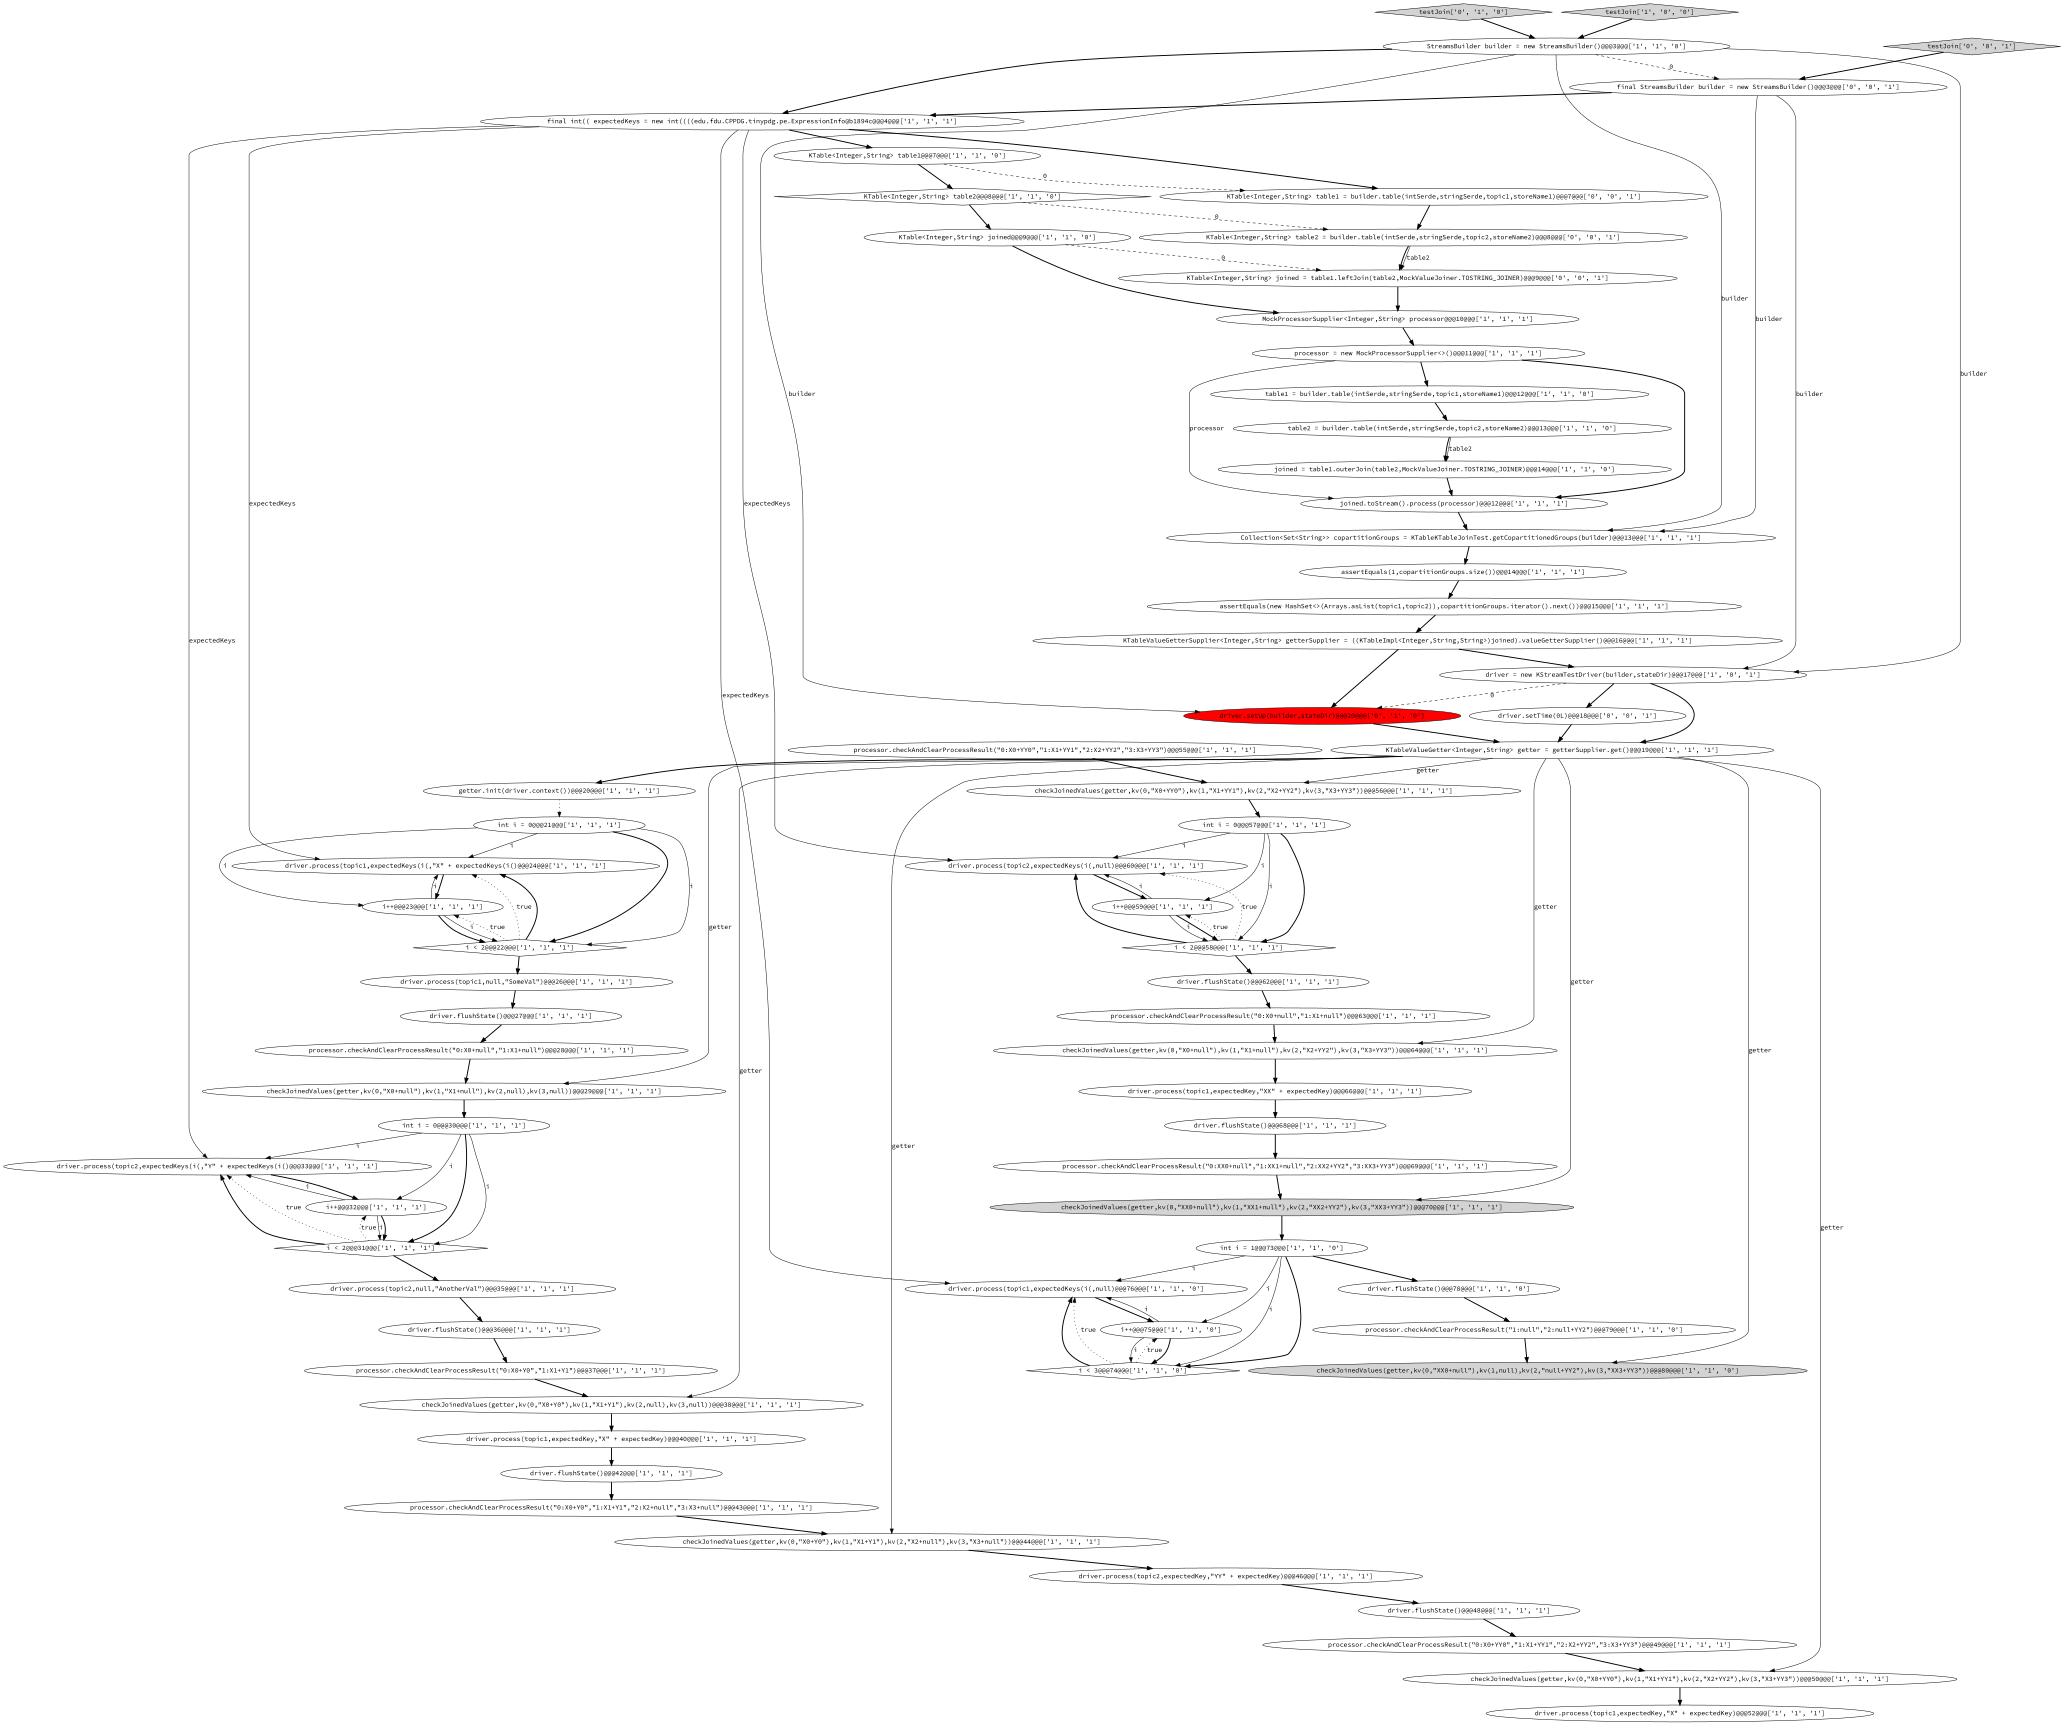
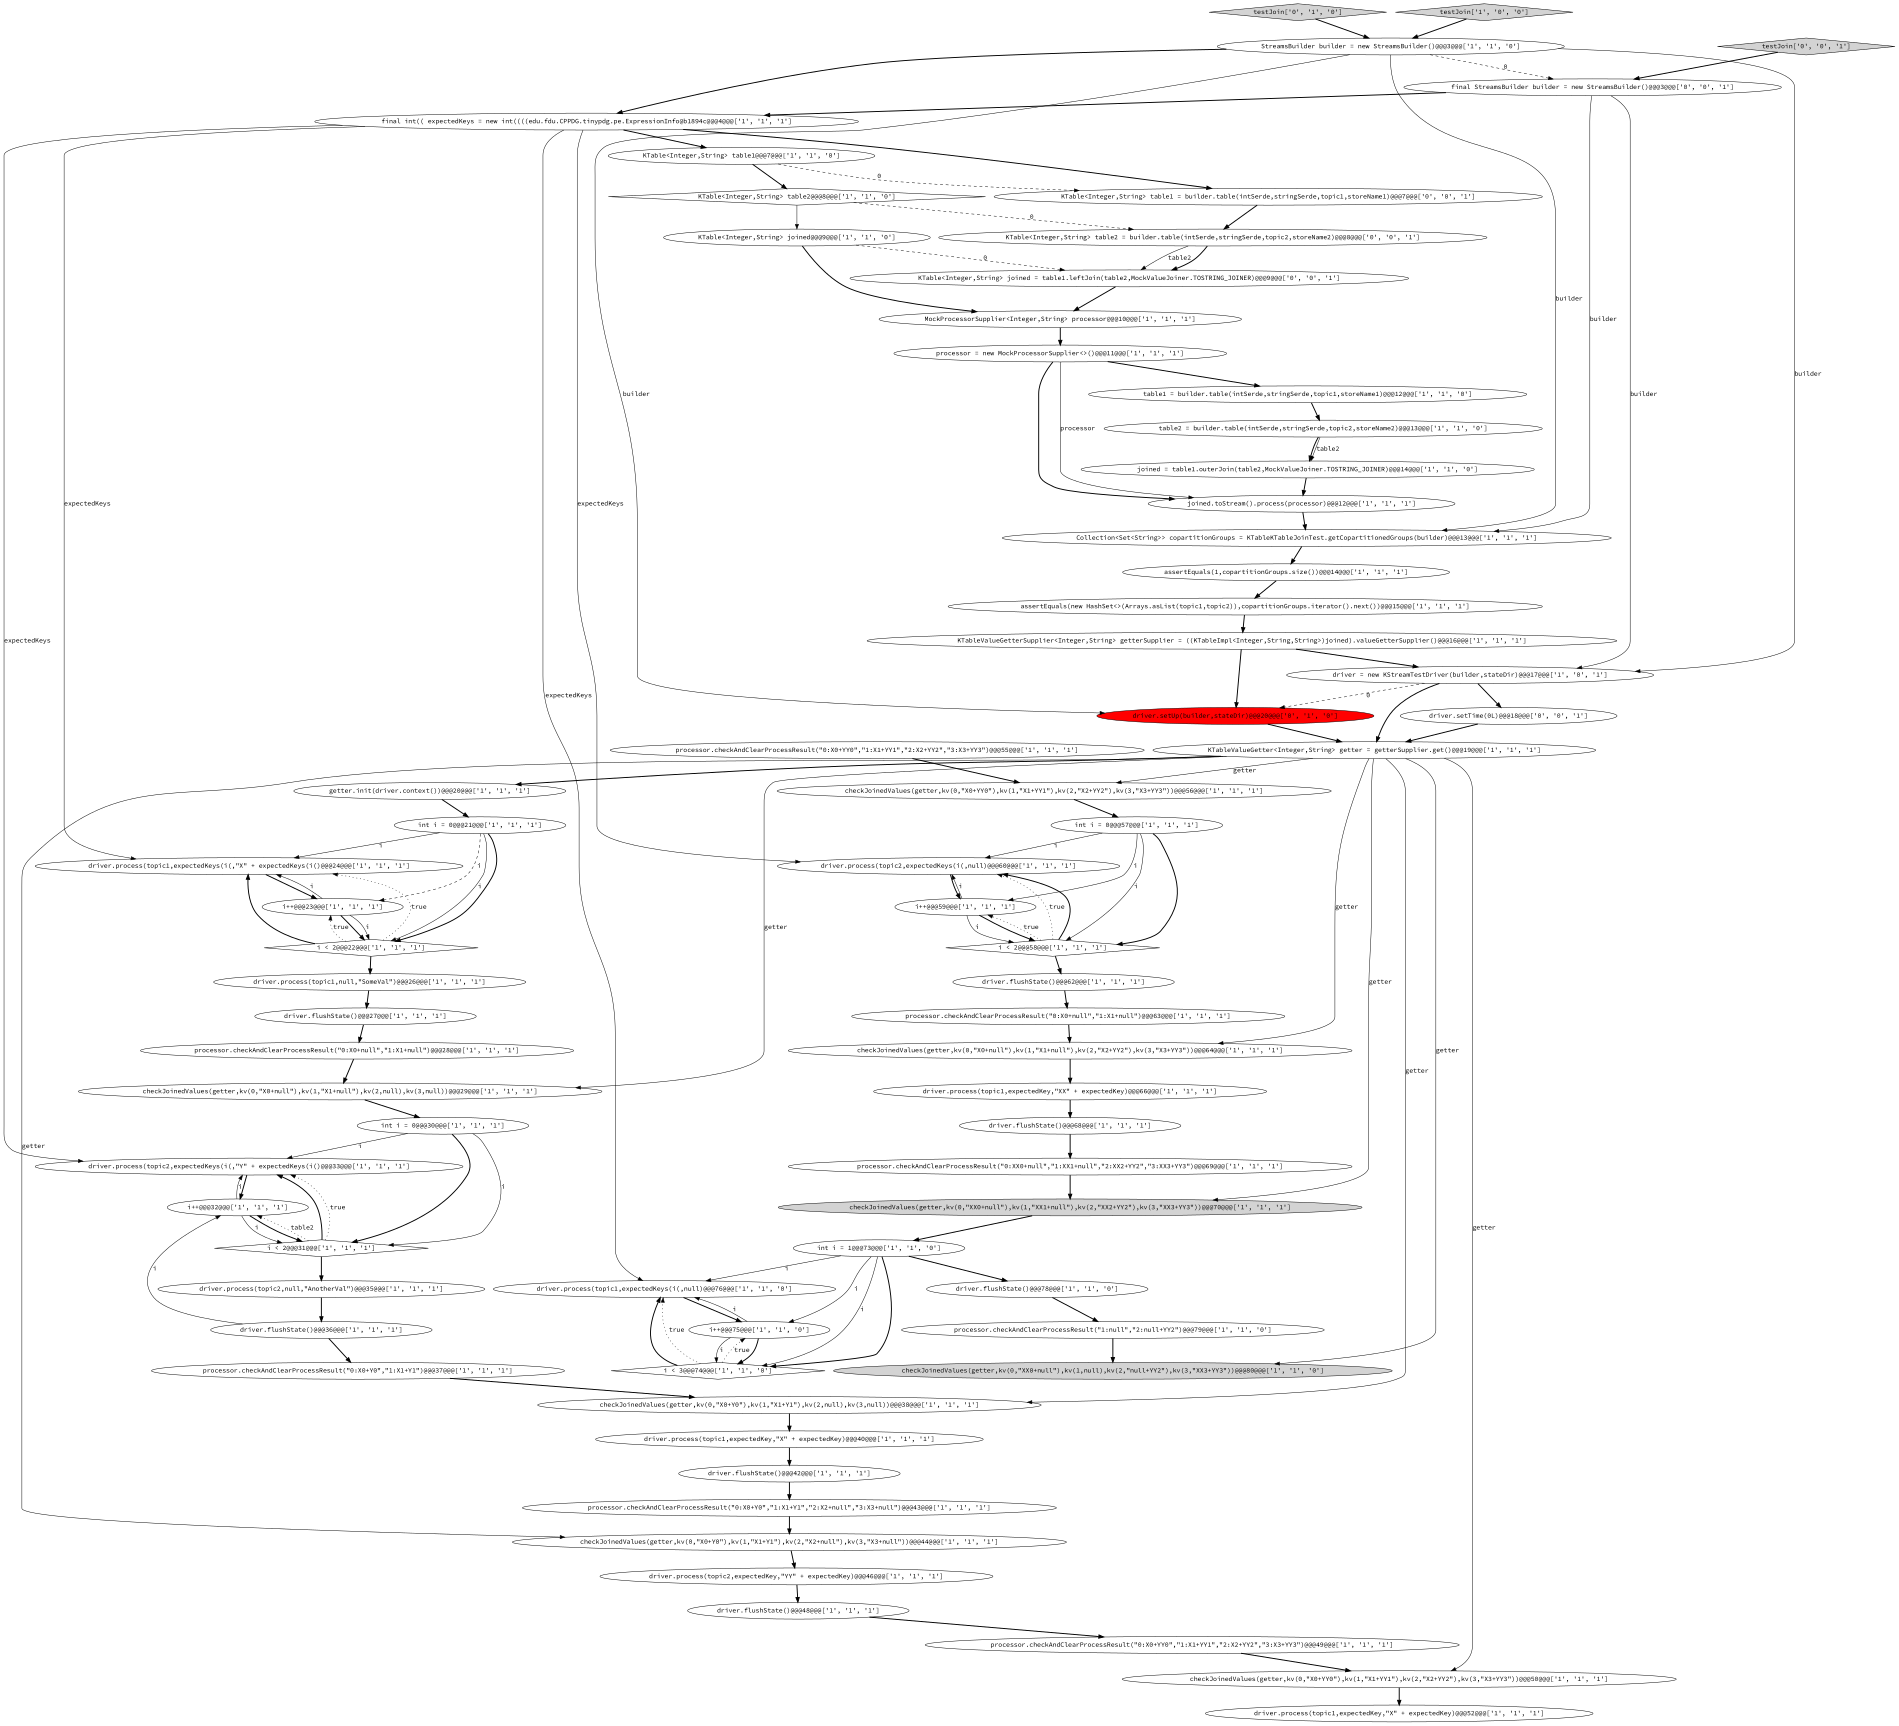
edge "KTable<Integer,String> table2@@@8@@@['1', '1', '0']" -> "KTable<Integer,String> joined@@@9@@@['1', '1', '0']": style bold -> solid
edge "getter.init(driver.context())@@@20@@@['1', '1', '1']" -> "int i = 0@@@21@@@['1', '1', '1']": style dotted -> bold
edge "int i = 0@@@21@@@['1', '1', '1']" -> "i++@@@23@@@['1', '1', '1']": style solid -> dashed
edge "int i = 0@@@30@@@['1', '1', '1']" -> "i++@@@32@@@['1', '1', '1']": now "driver.flushState()@@@36@@@['1', '1', '1']" -> "i++@@@32@@@['1', '1', '1']"
edge "i < 2@@@31@@@['1', '1', '1']" -> "i++@@@32@@@['1', '1', '1']": label "true" -> "table2"
